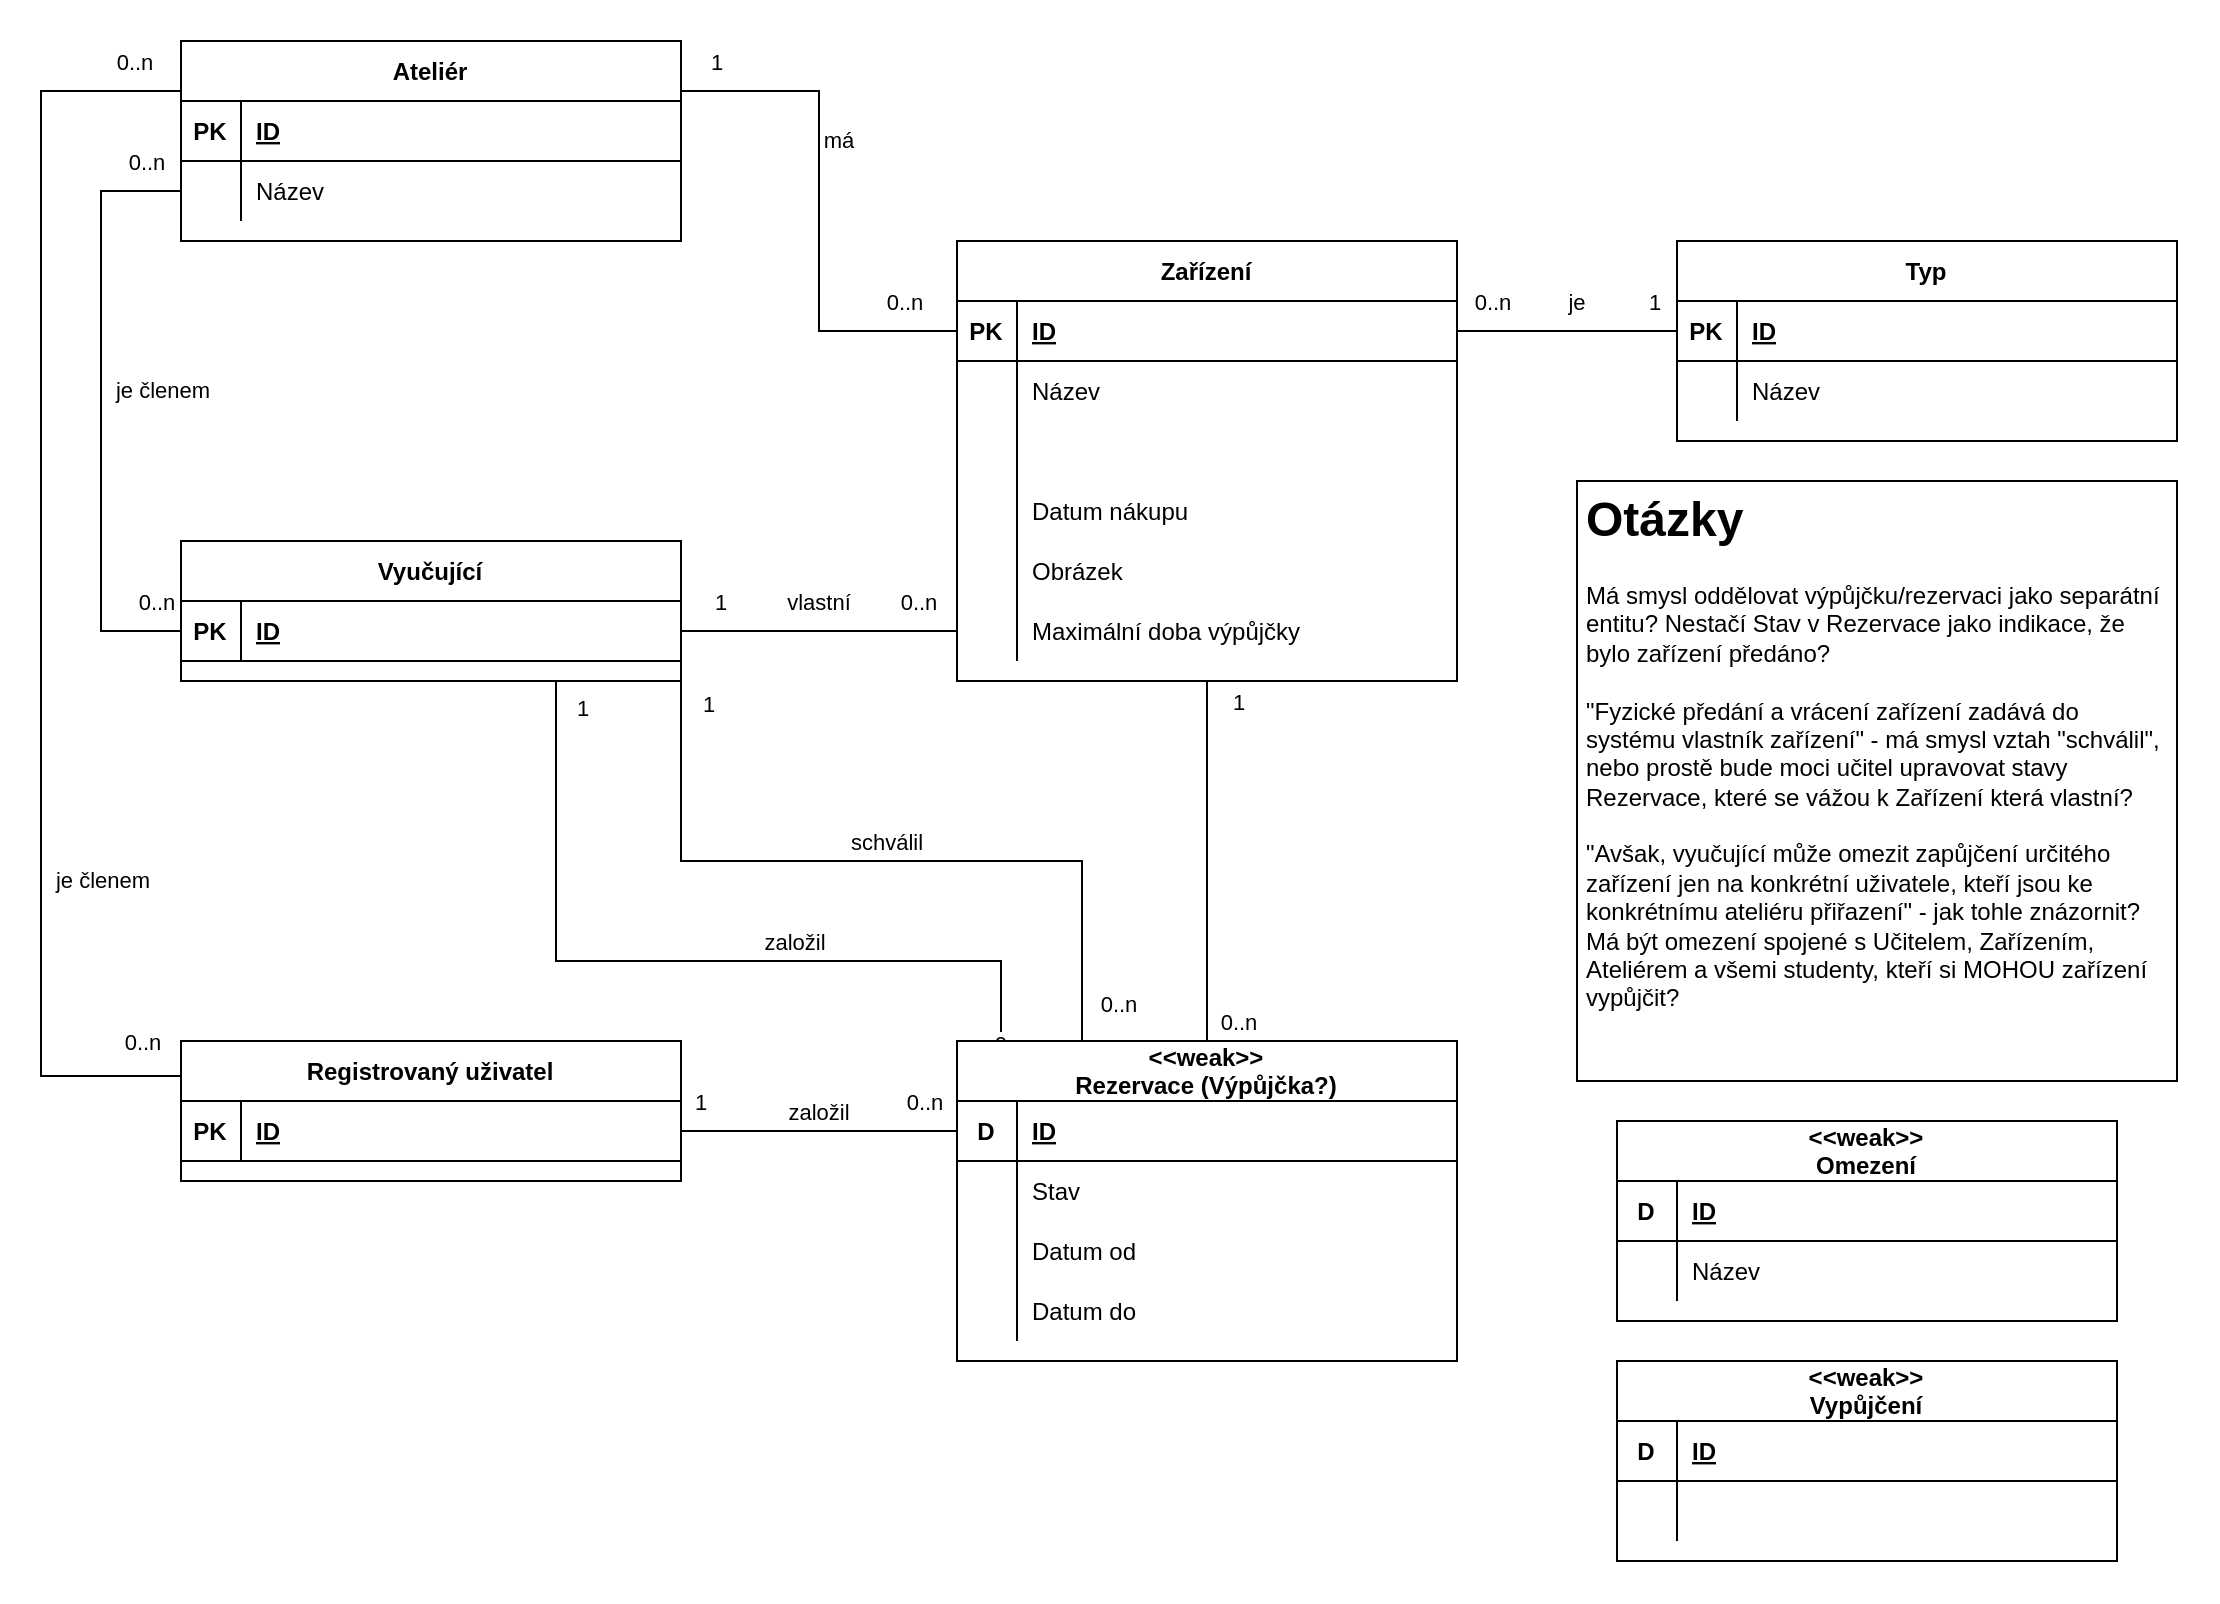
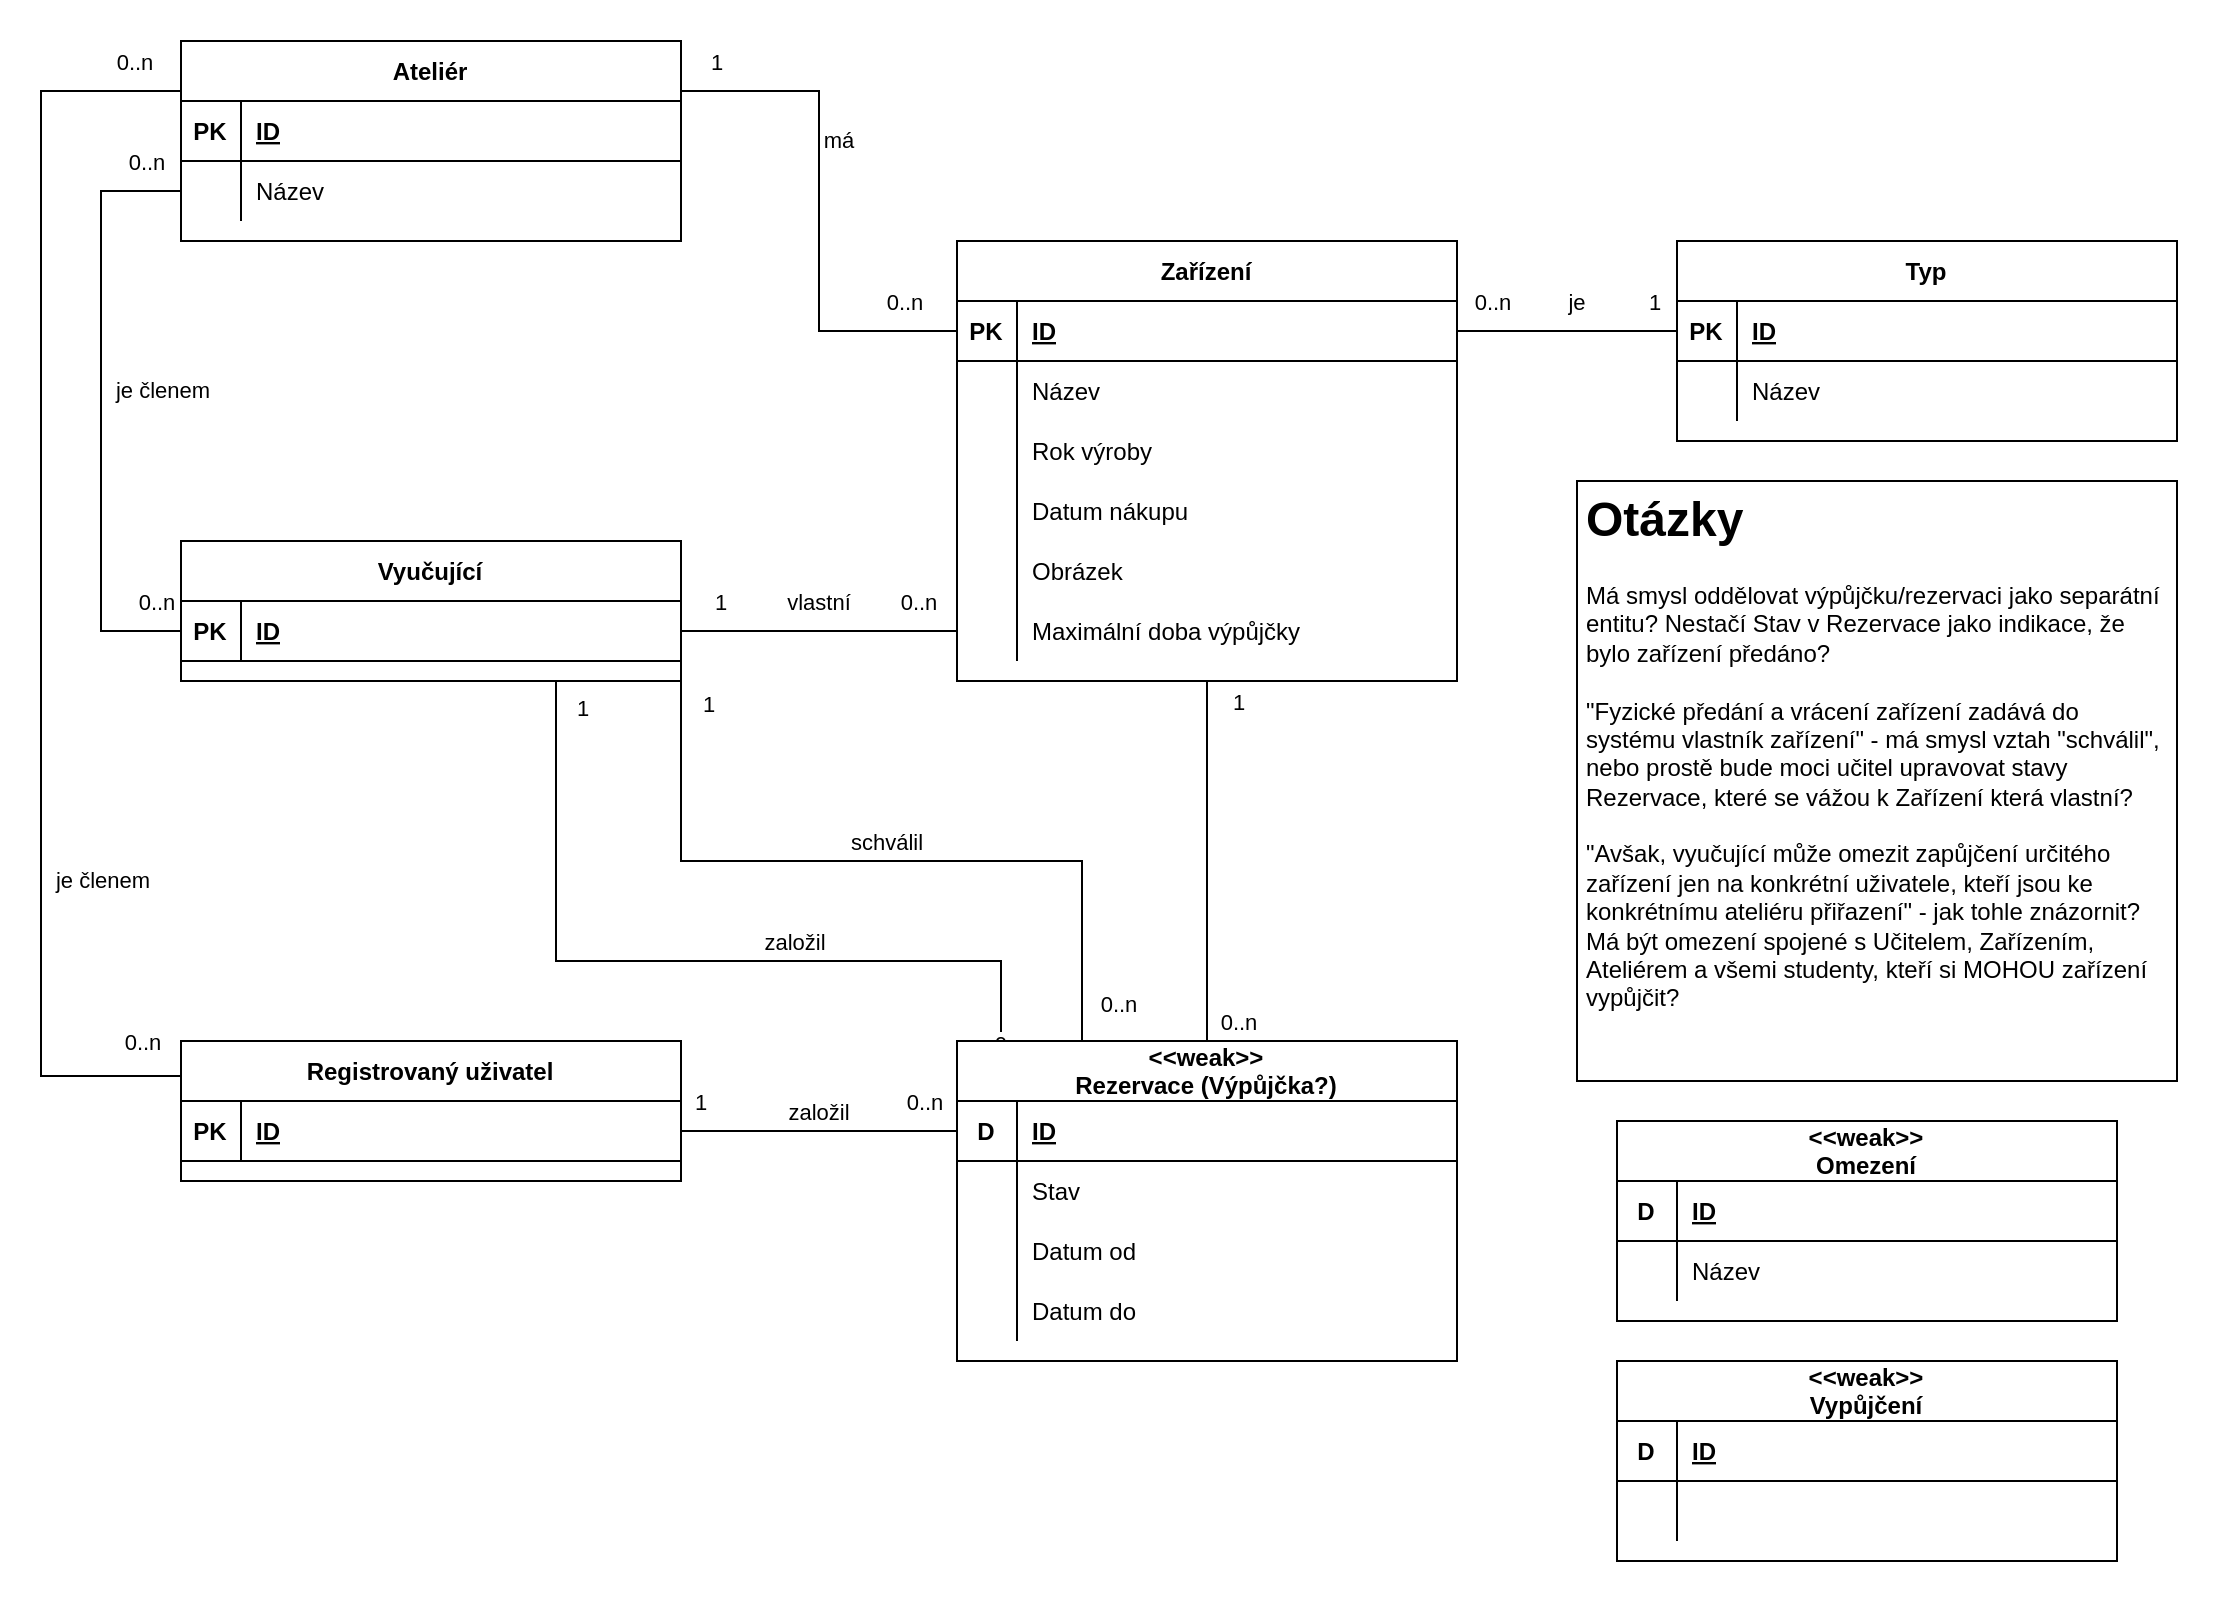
node "Rok výroby": added
